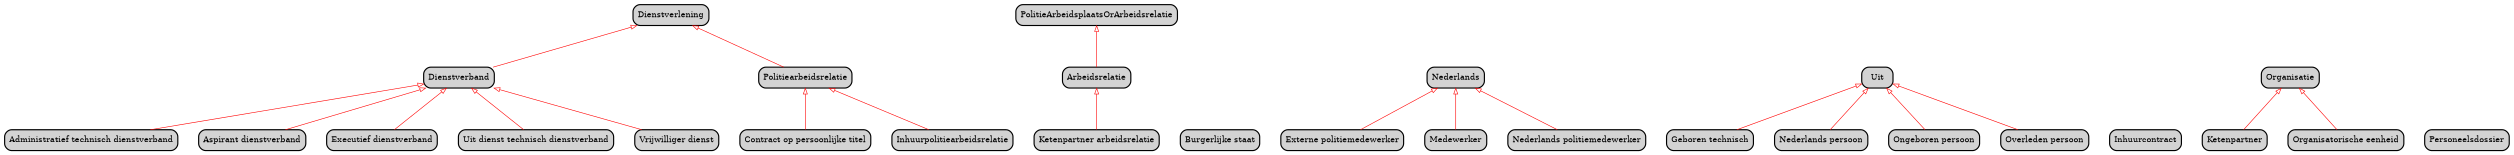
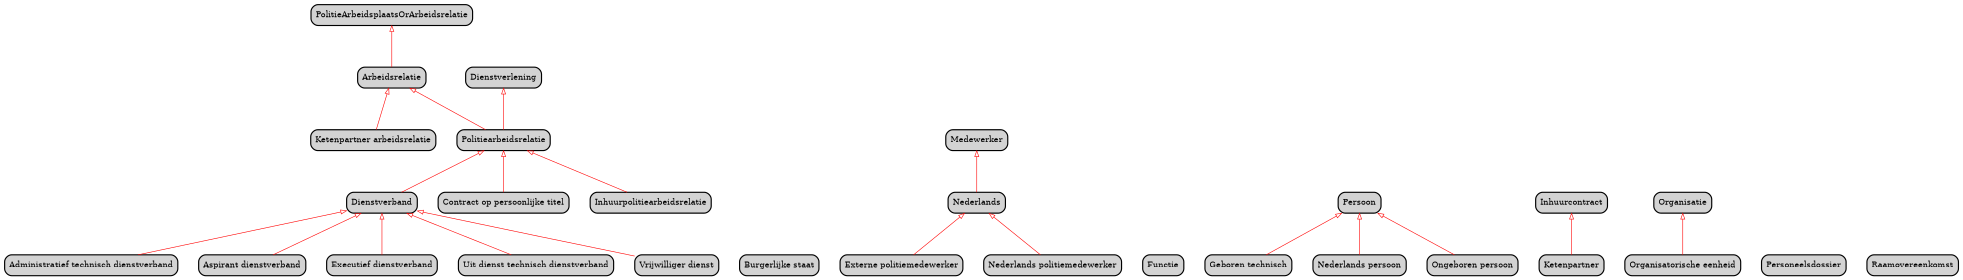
edge "Dienstverband" -> "Dienstverlening": now "Dienstverband" -> "Politiearbeidsrelatie"
node "Uit": label "Uit" -> "Persoon"
edge "Politiearbeidsrelatie" -> "Arbeidsrelatie": added
edge "Ketenpartner" -> "Organisatie": now "Ketenpartner" -> "Inhuurcontract"
edge "Medewerker" -> "Nederlands": reversed
node "Overleden persoon": removed
node "Functie": added
node "Raamovereenkomst": added
